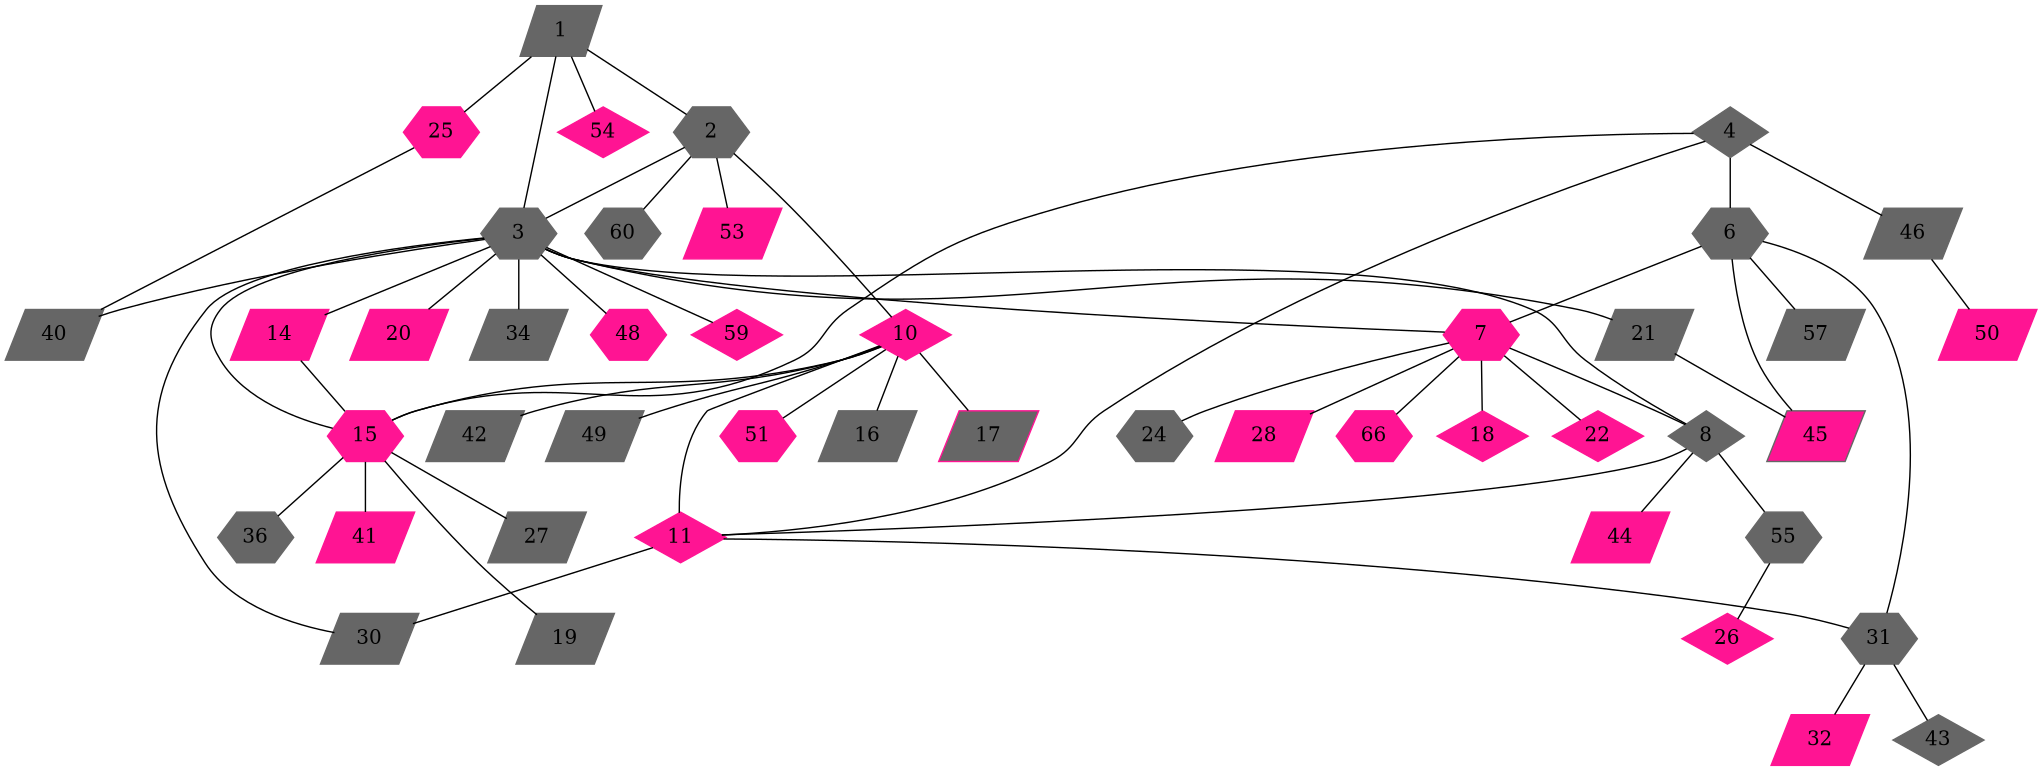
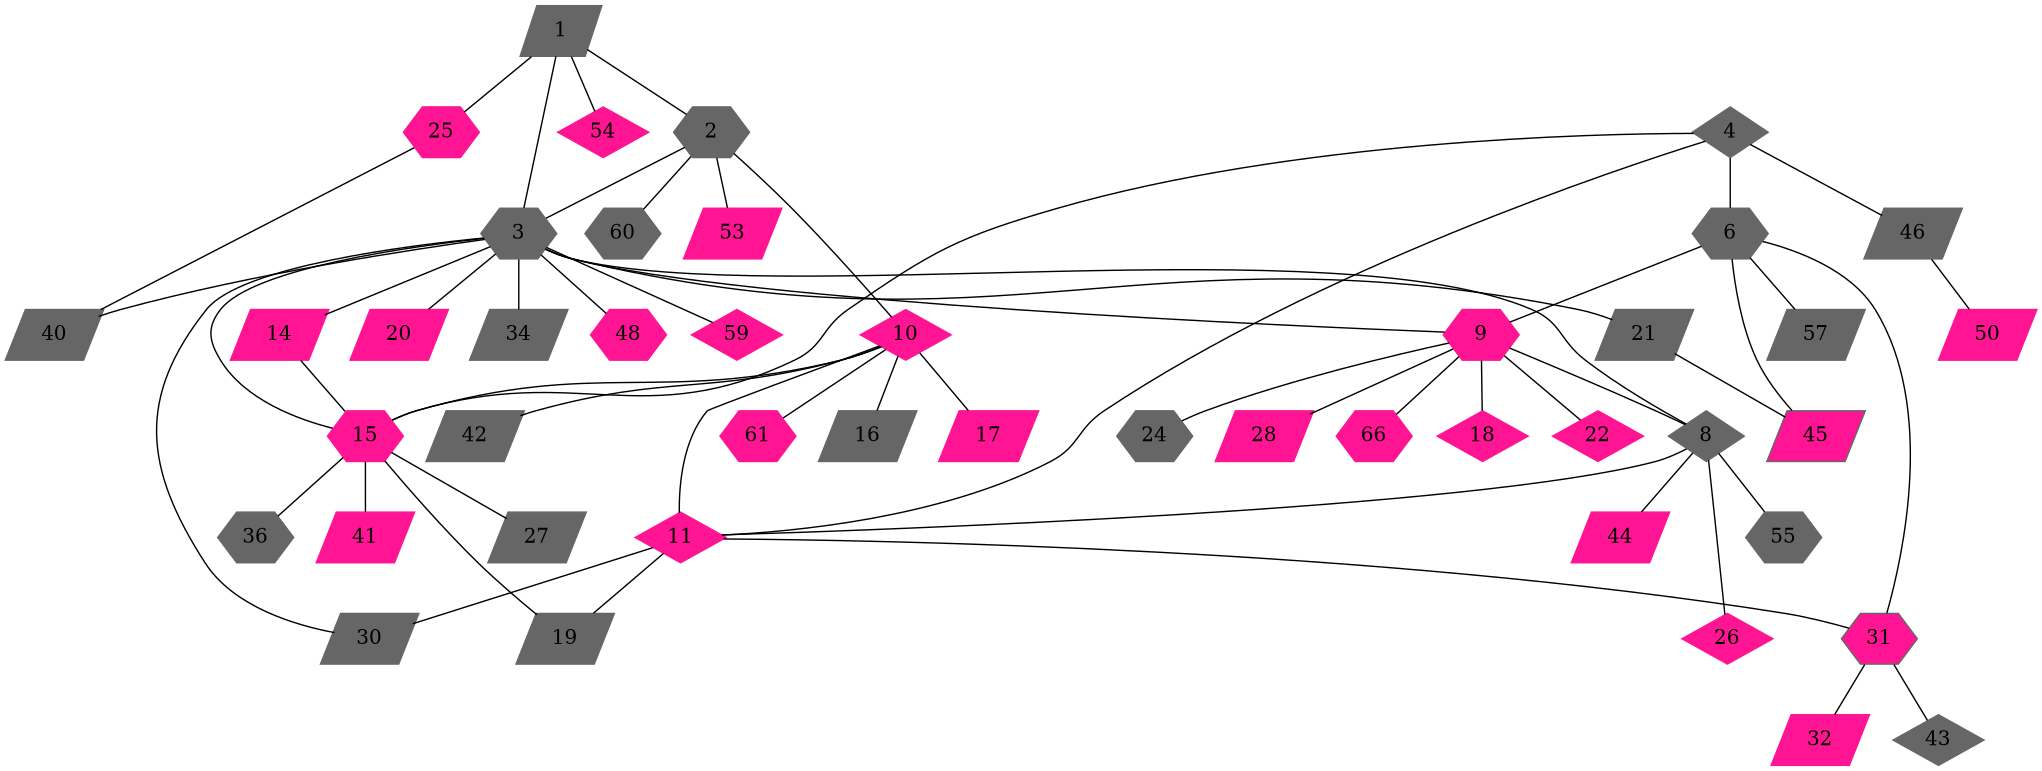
node "7": label "7" -> "9"
node "49": removed
node "51": label "51" -> "61"
node "17": fillcolor gray40 -> deeppink
edge "11" -- "19": added
edge "55" -- "26": now "8" -- "26"
node "31": fillcolor gray40 -> deeppink
